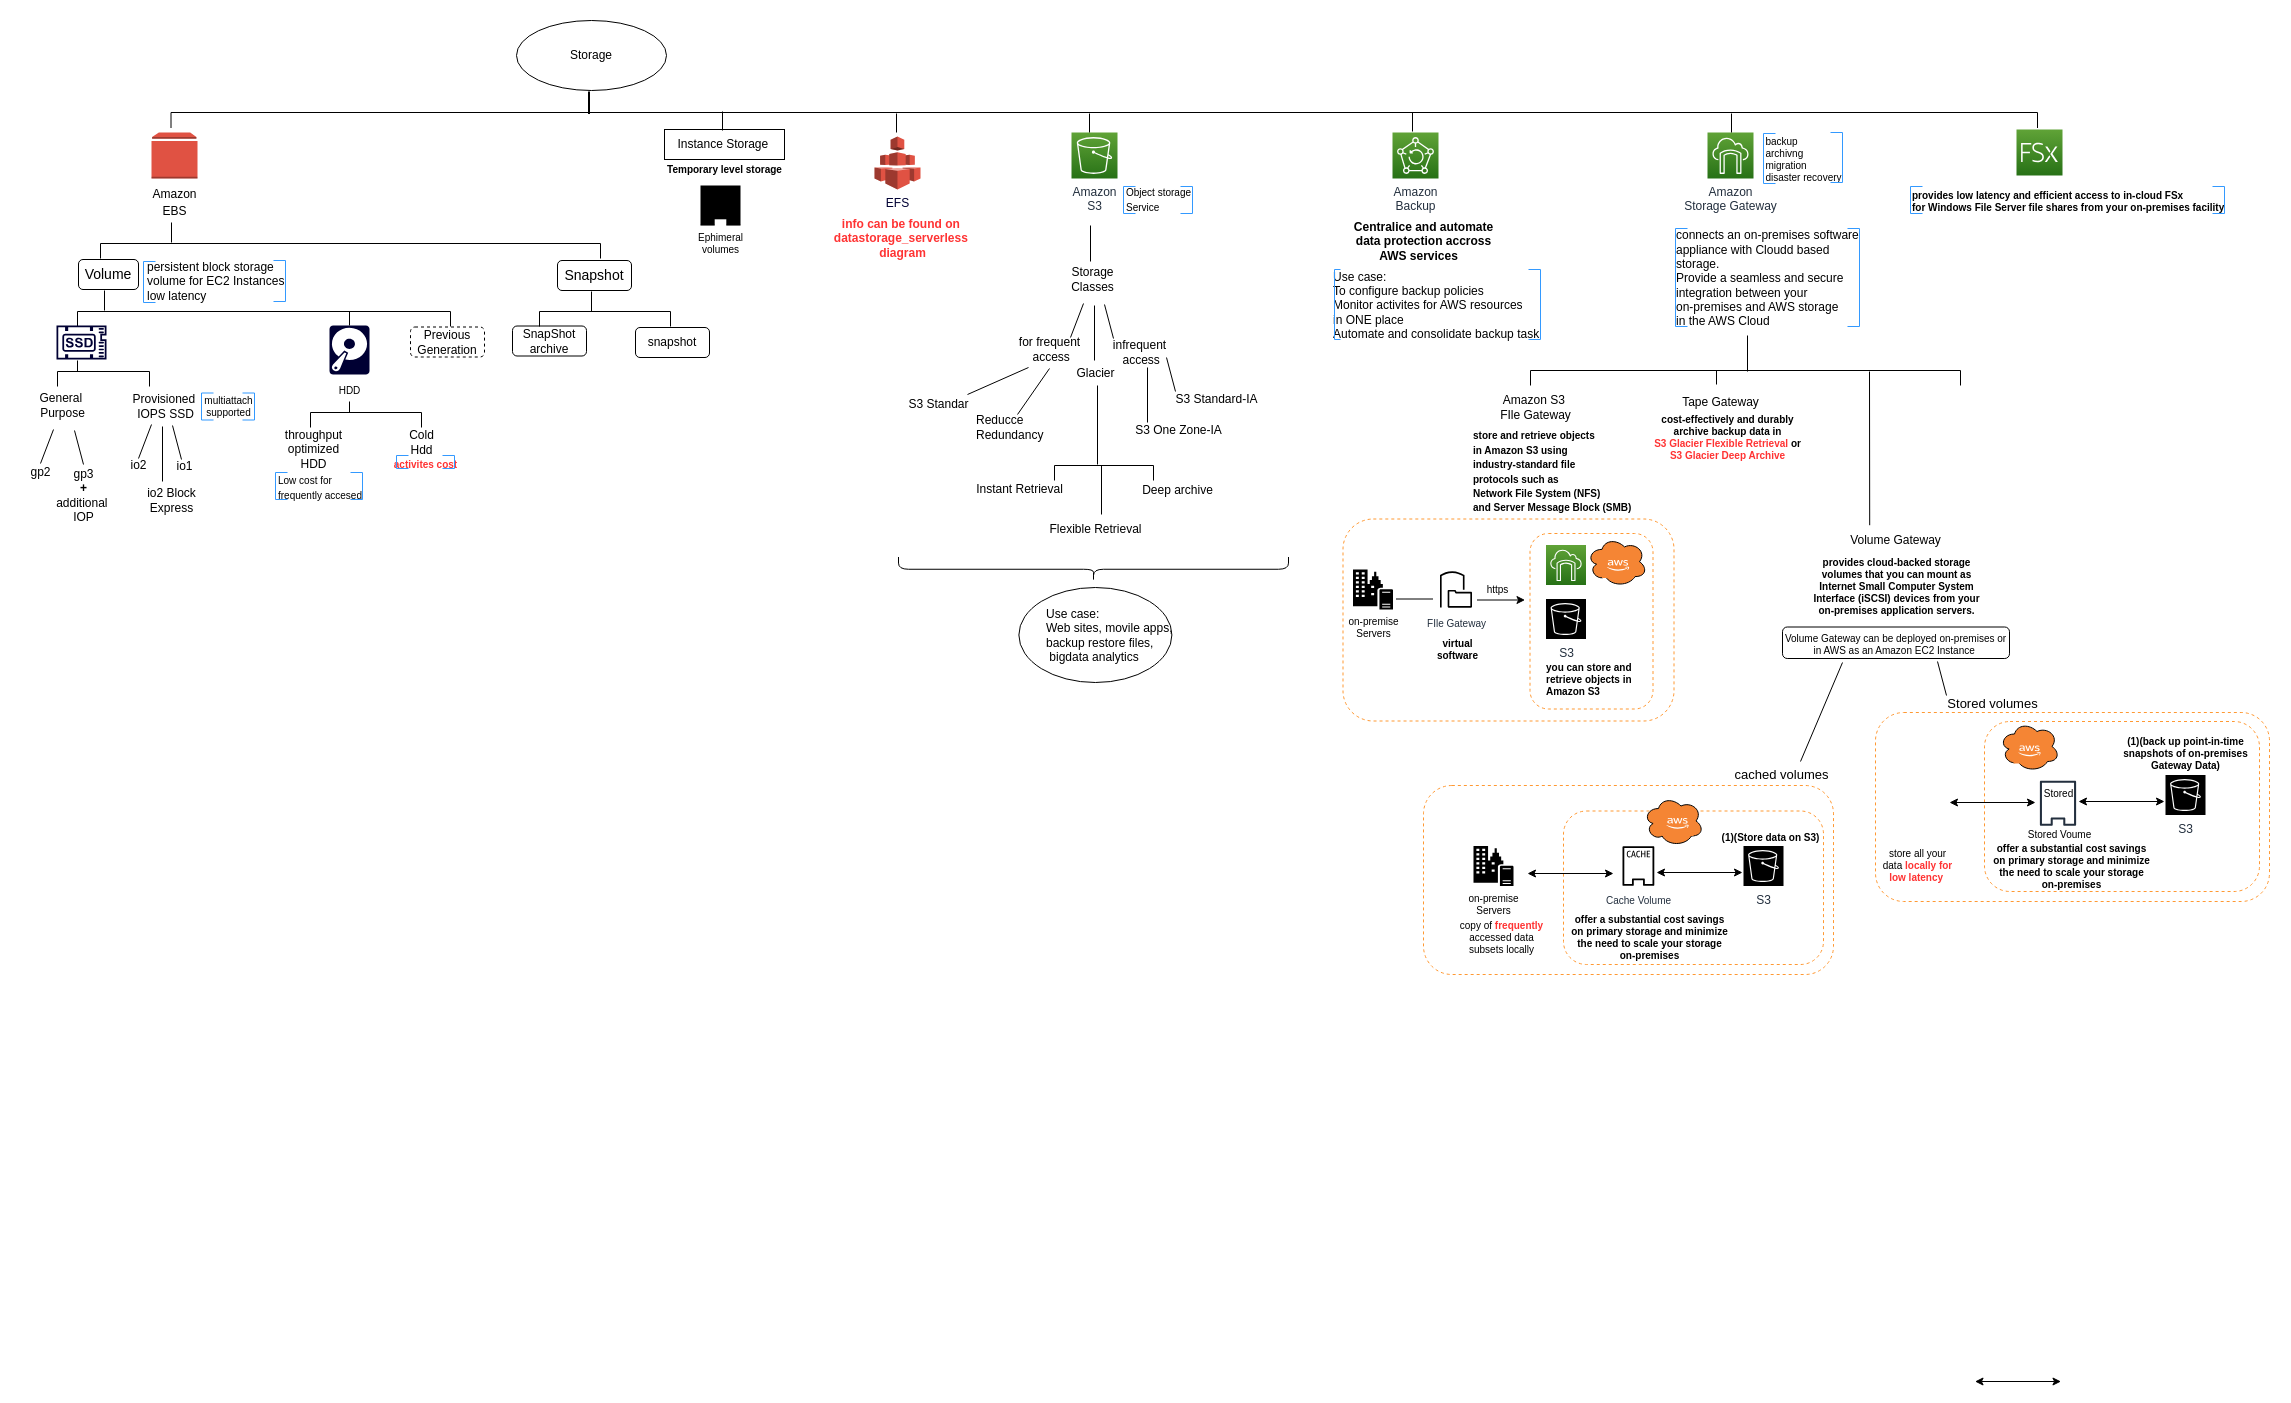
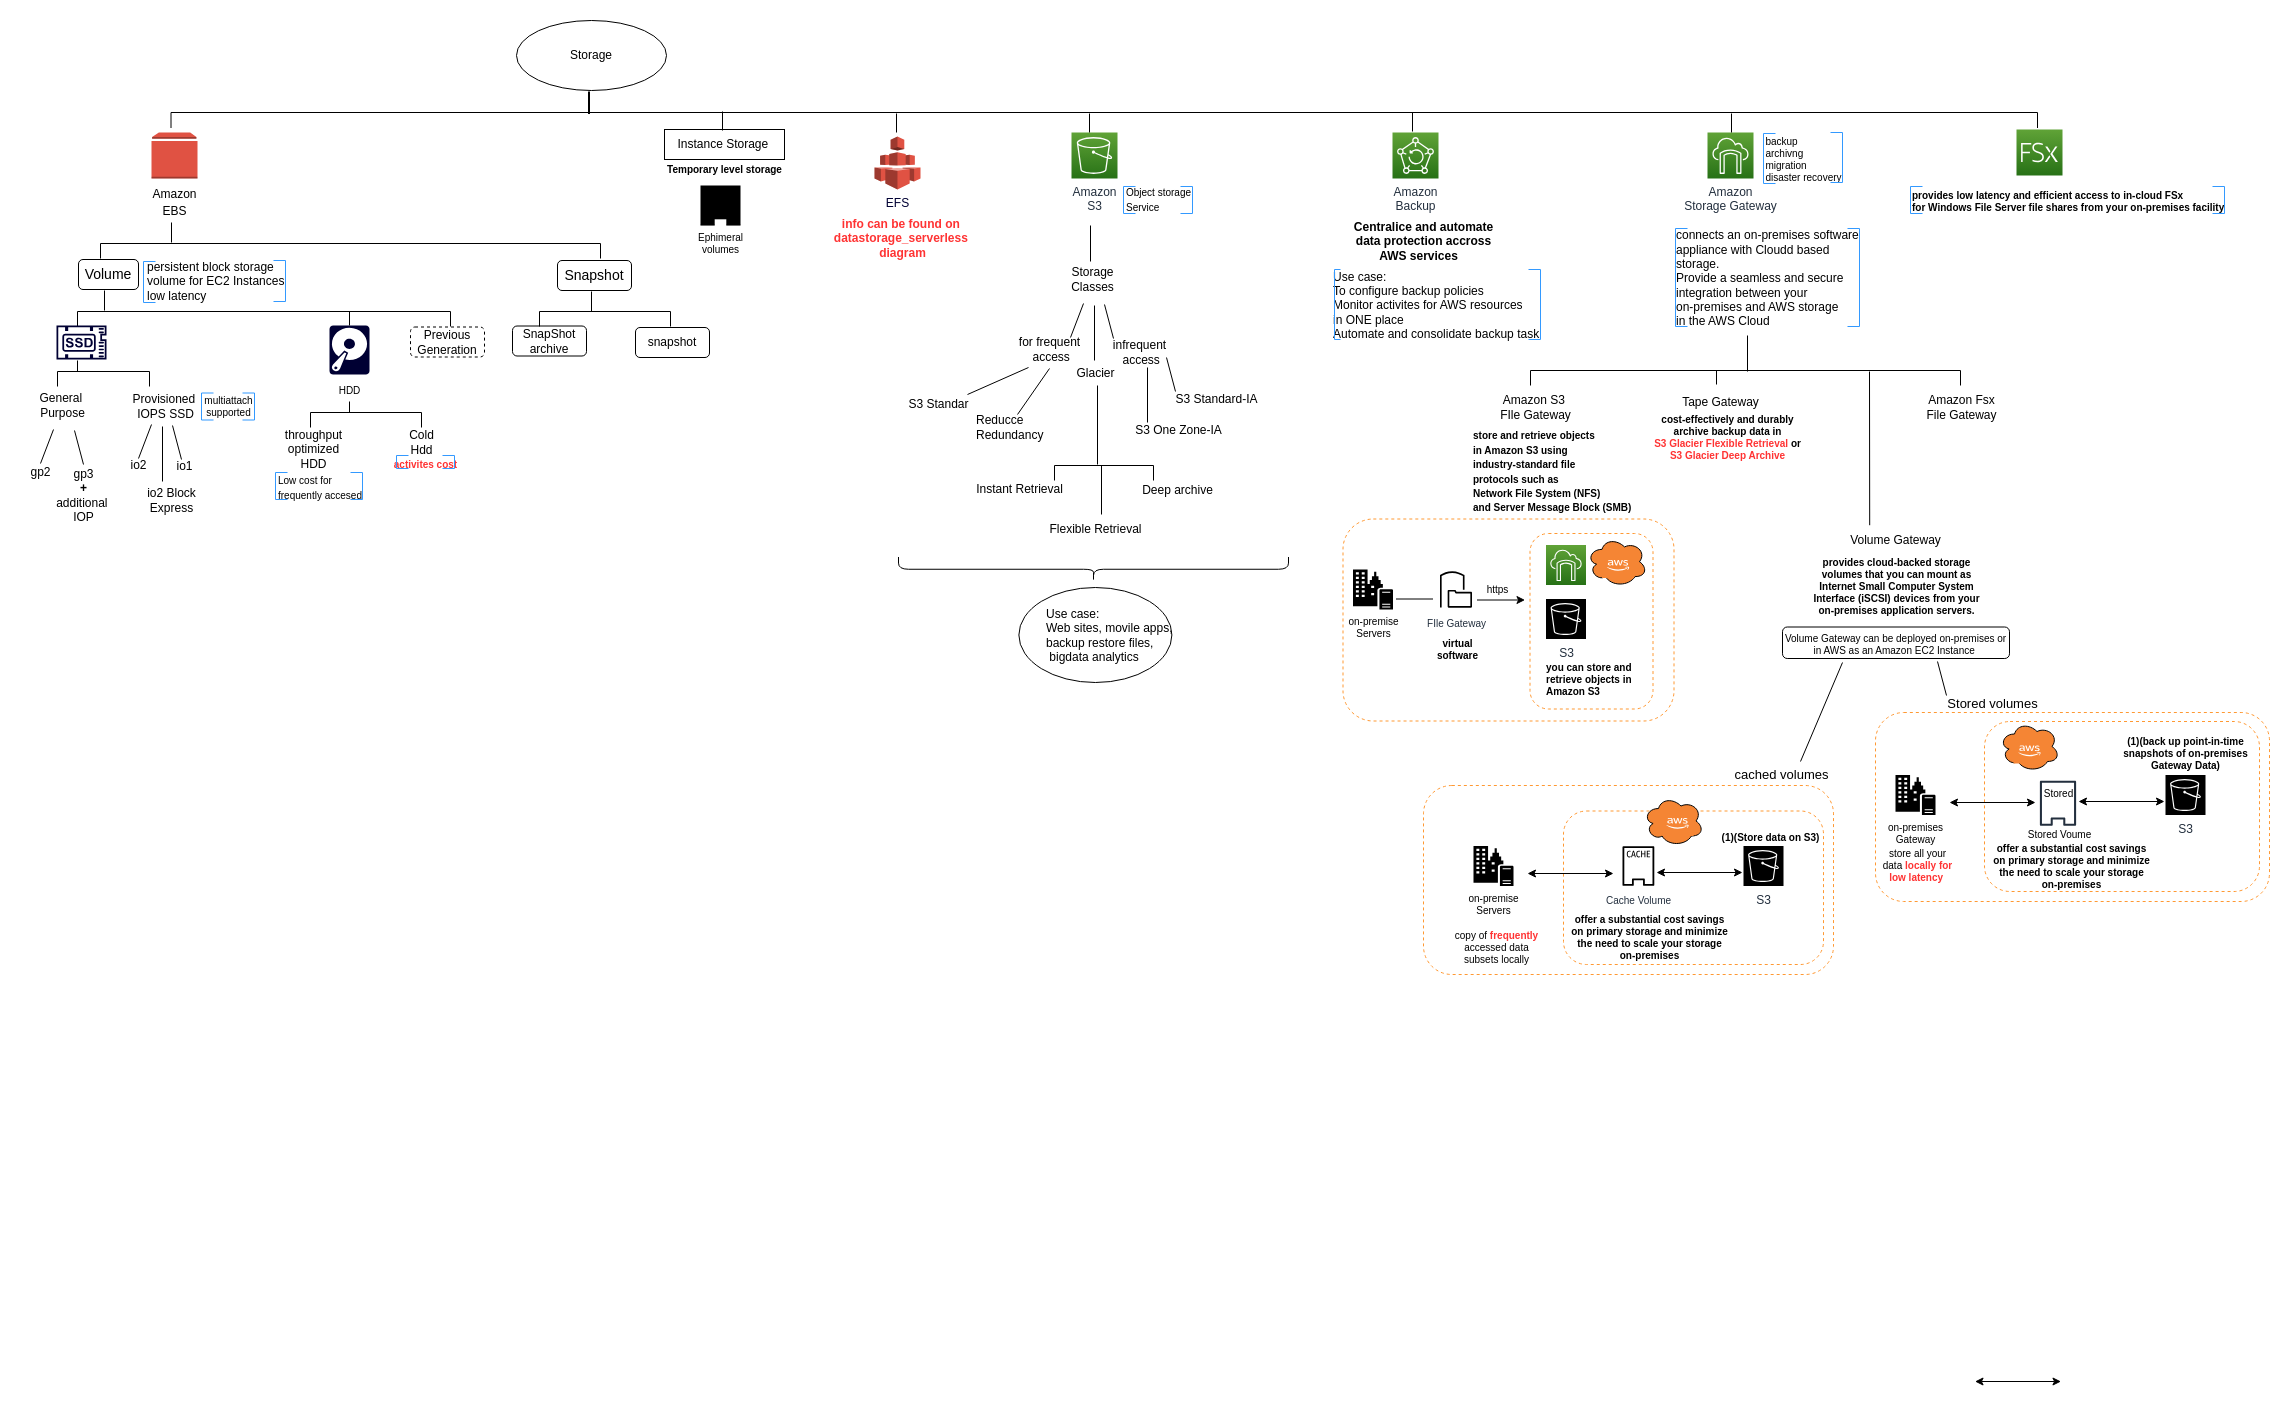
node "Amazon Fsx File Gateway": added
node "on-premises Gateway": added
node "copy of frequently accessed data subsets locally": moved (1502, 938) -> (1497, 948)
